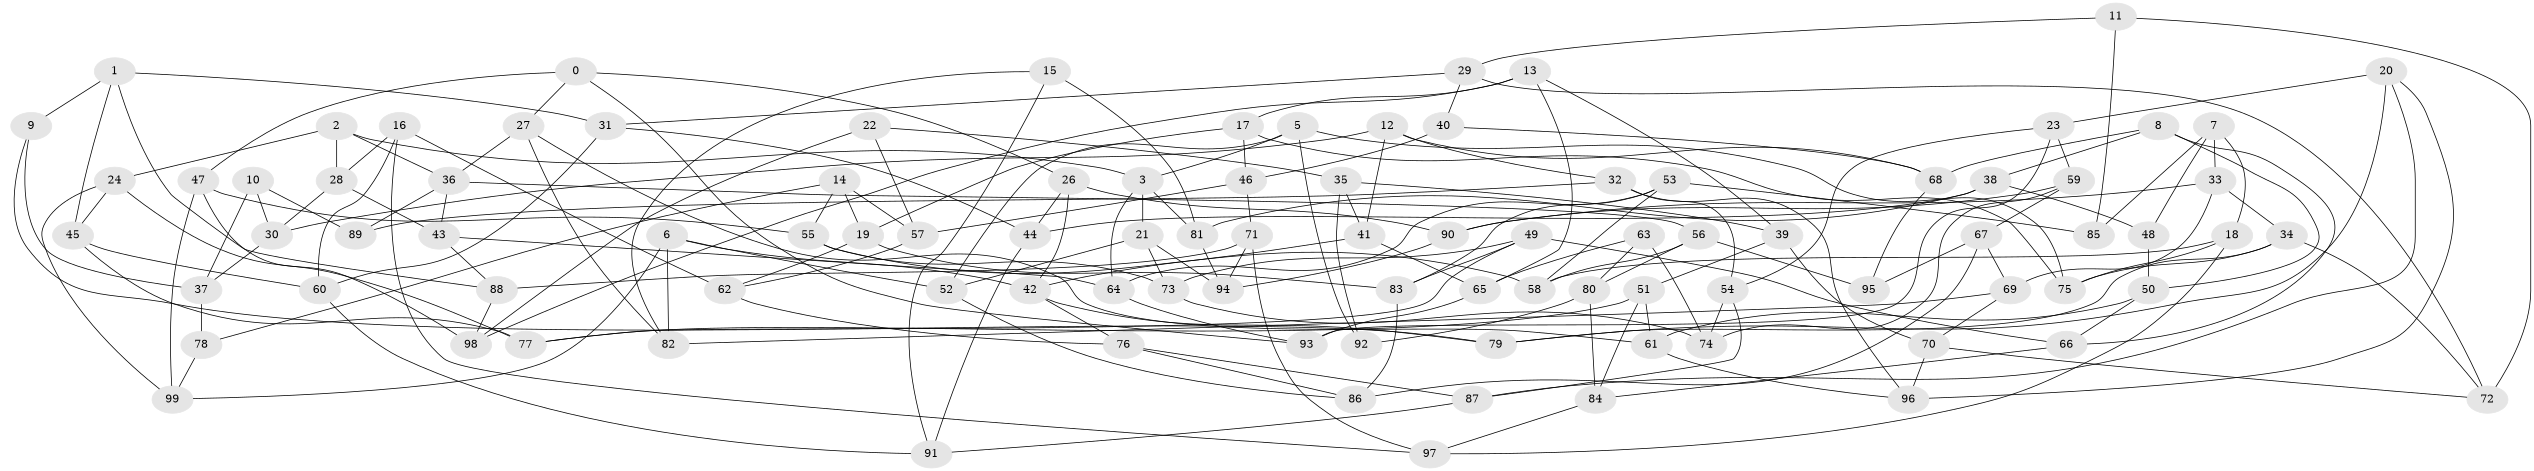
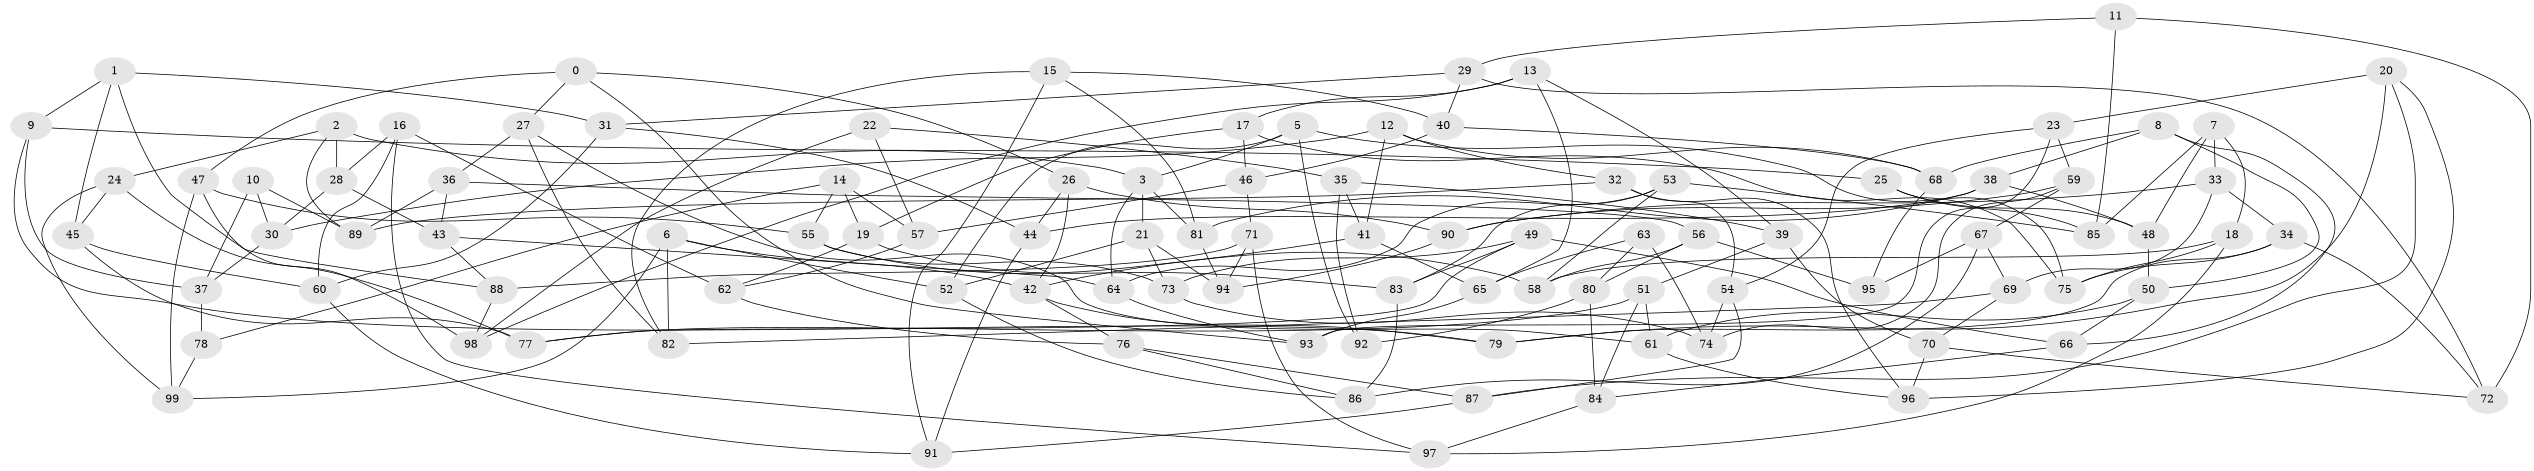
edge "15" -- "40": added
edge "2" -- "36": now "2" -- "89"
node "25": added
